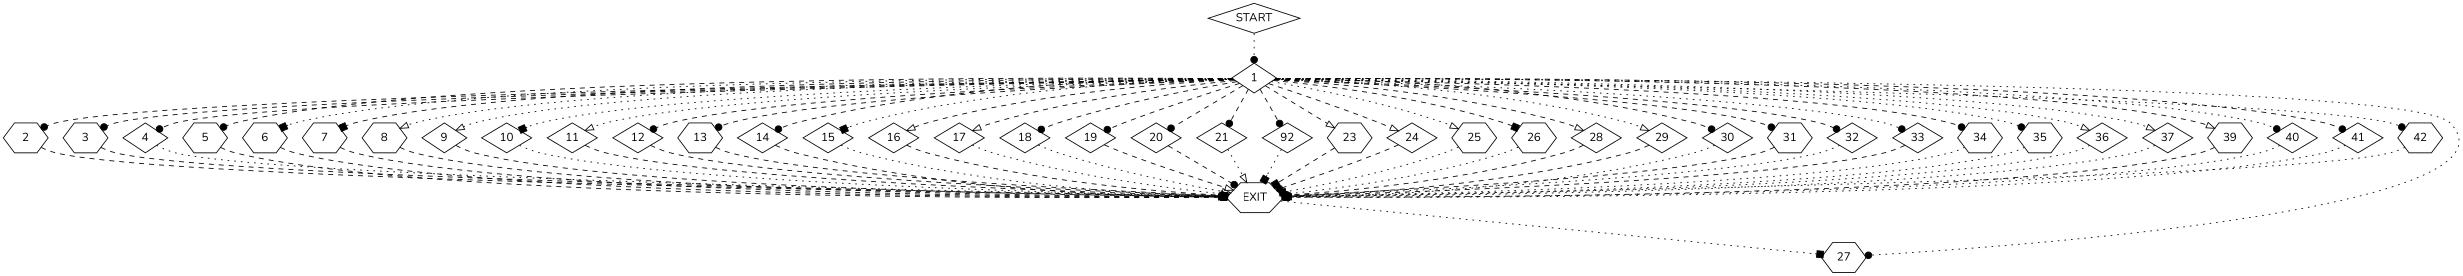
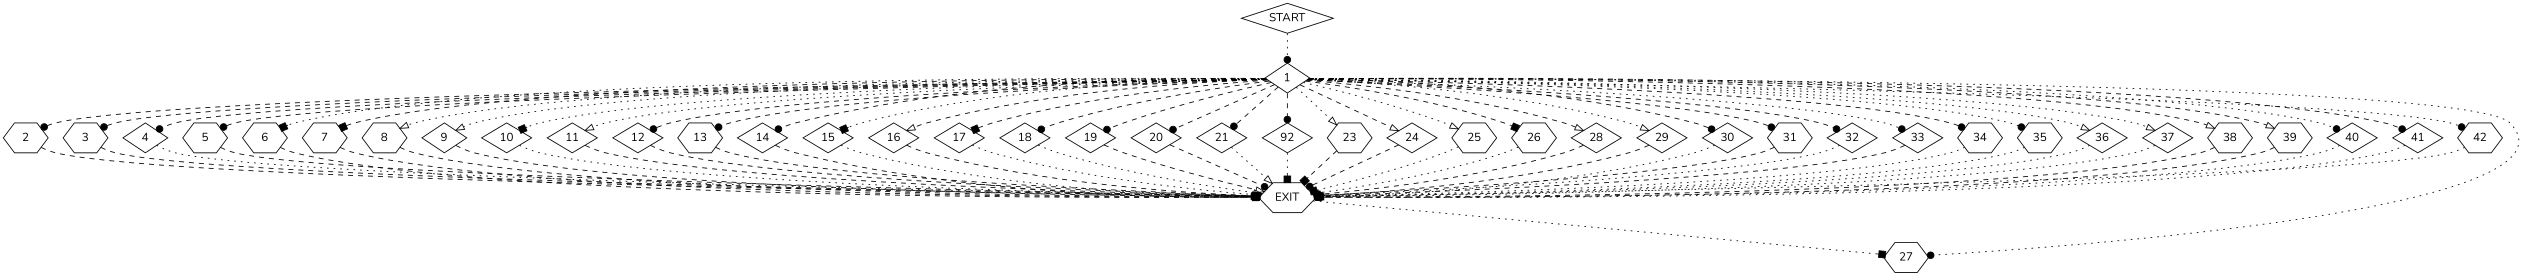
edge "1" -> "17": arrowhead onormal -> box
edge "1" -> "23": style dashed -> dotted
node "38": added
